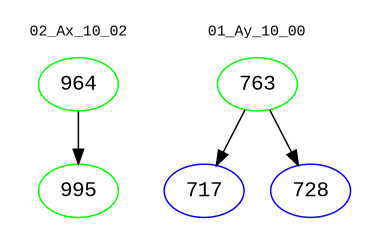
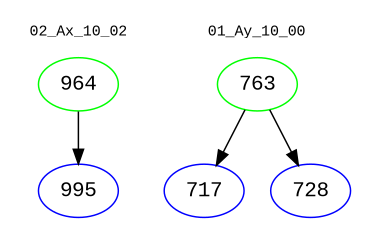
node "995": color green -> blue
